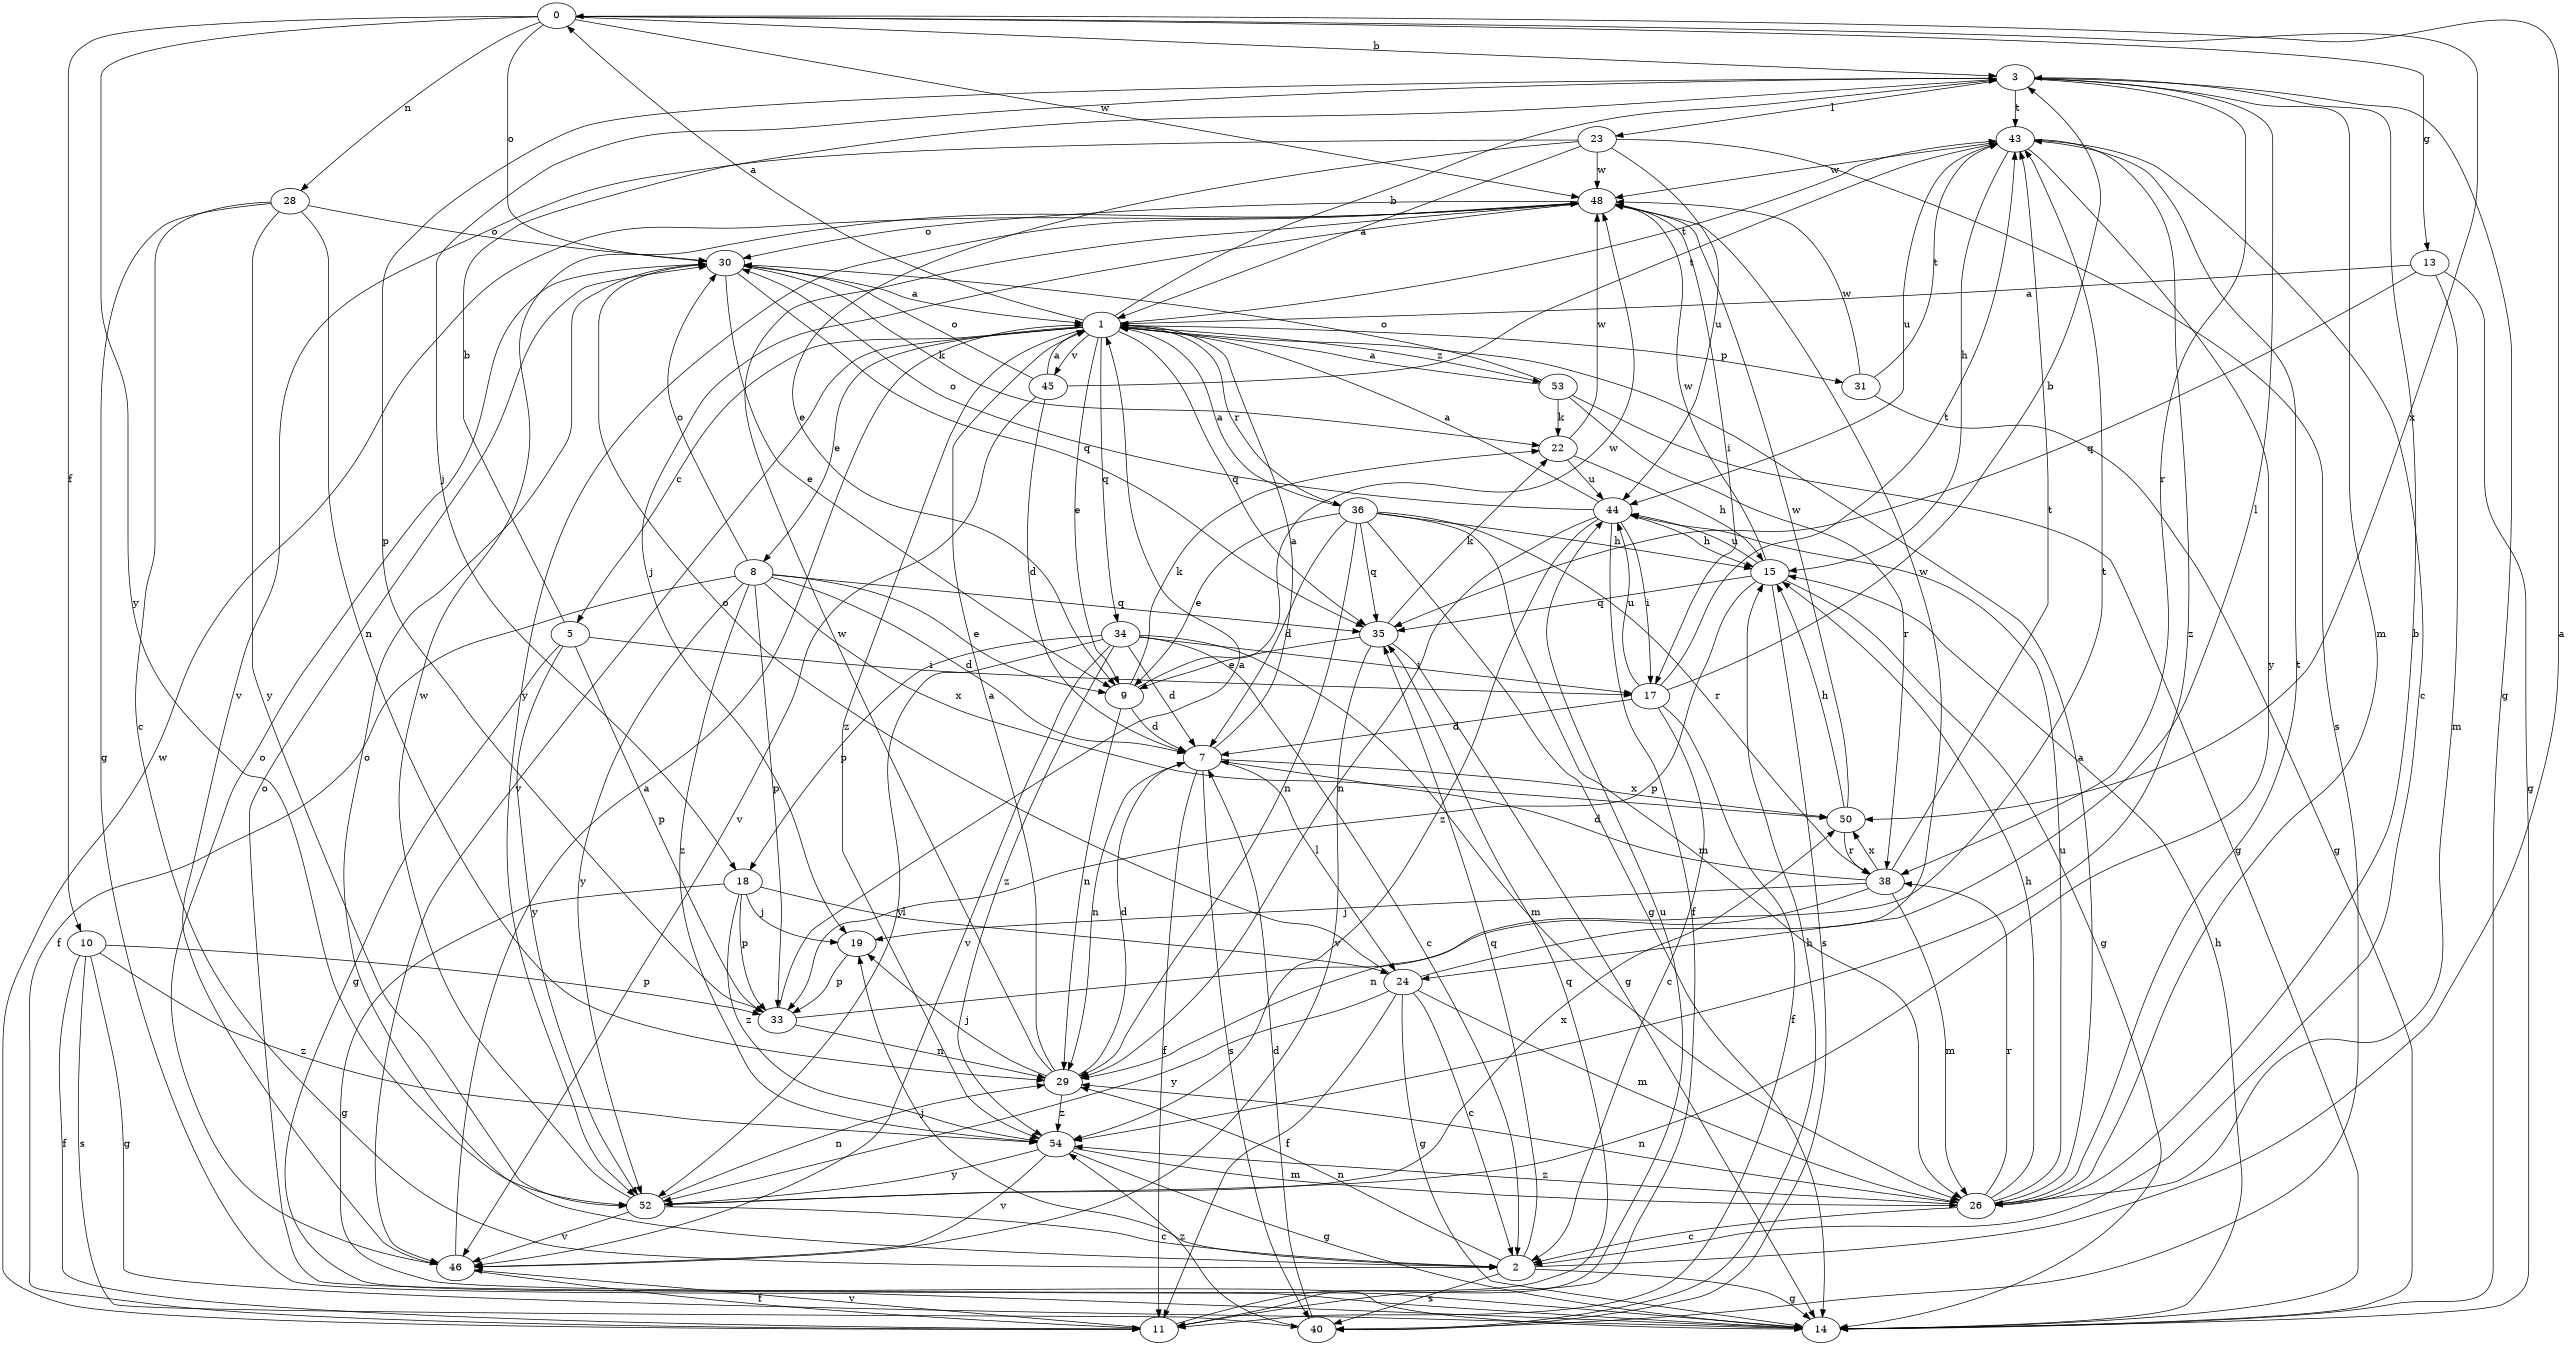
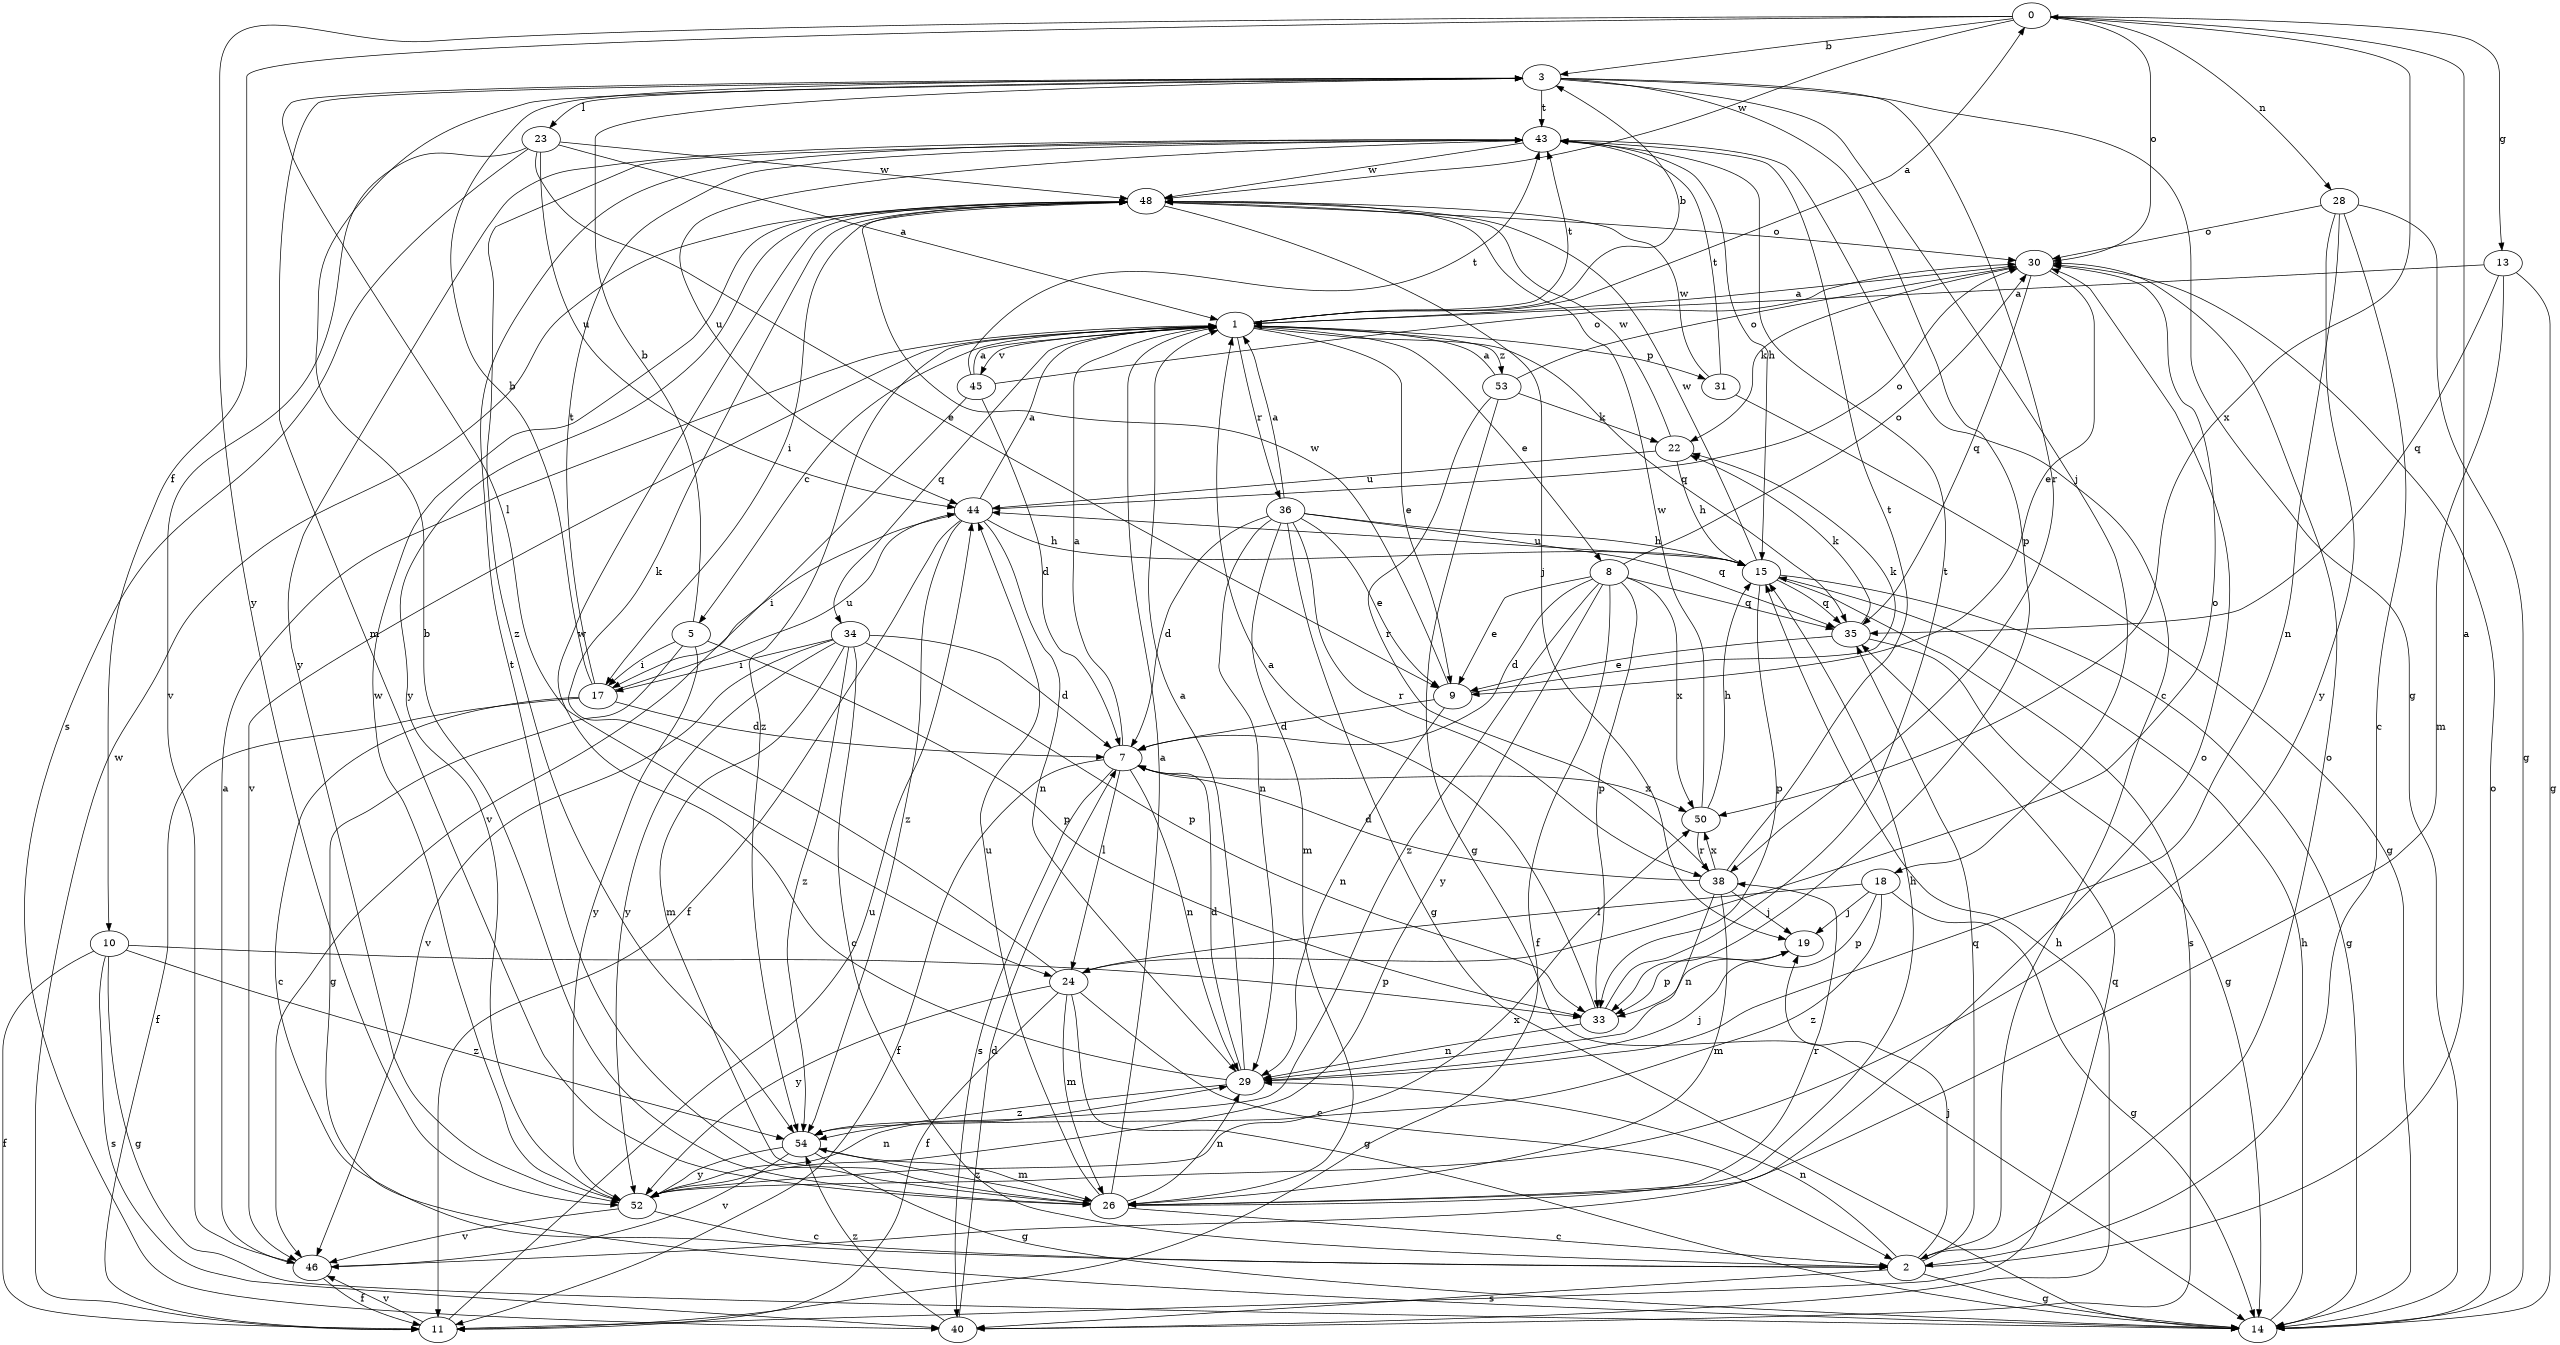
edge "24" -> "48": label "w" -> "k"
edge "34" -> "18": now "34" -> "33"
edge "35" -> "46": removed, label "v"
